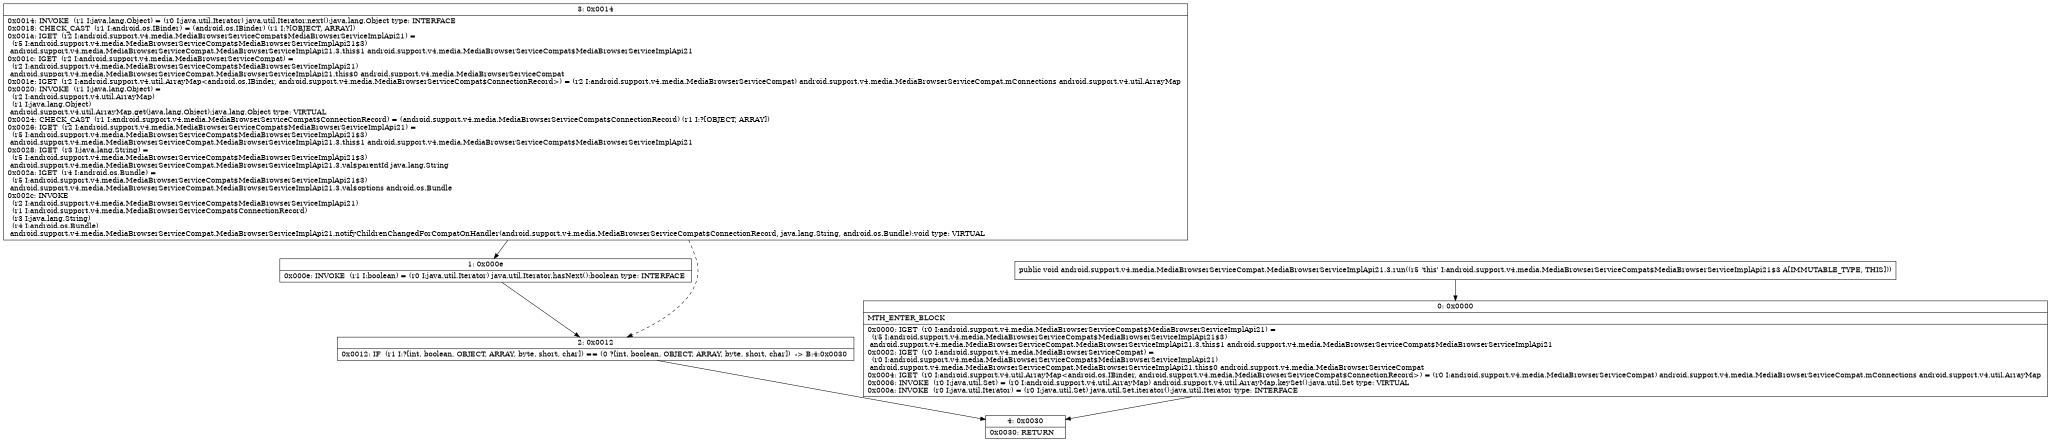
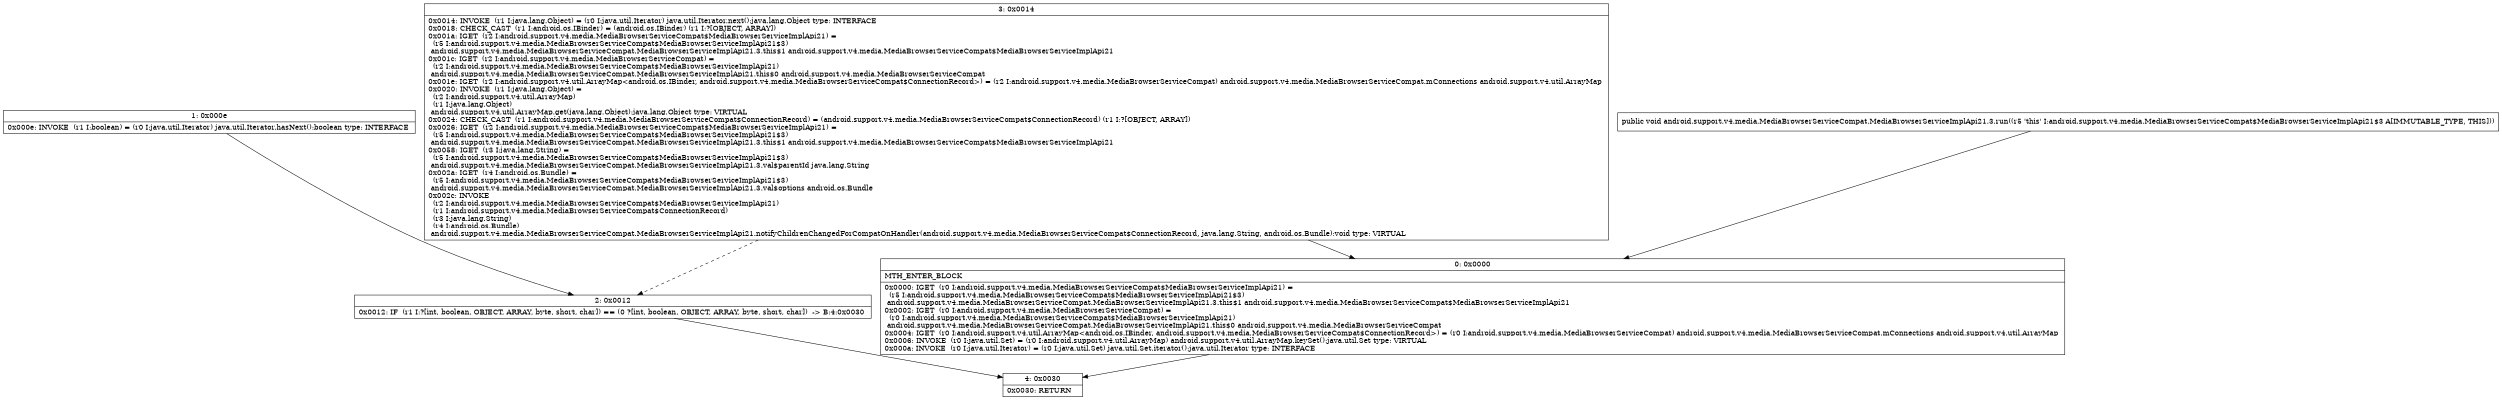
node "3: 0x0014": text "0x0028: IGET  (r3 I:java.lang.String) =" -> "0x0058: IGET  (r3 I:java.lang.String) ="
edge "3: 0x0014" -> "1: 0x000e": now "3: 0x0014" -> "0: 0x0000"
